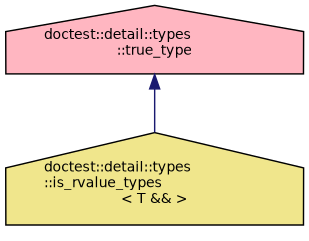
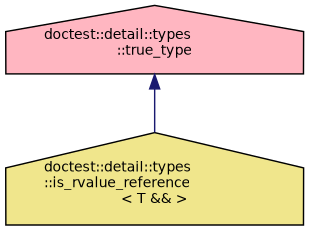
node "doctest::detail::types ::is_rvalue_types < T && >": label "doctest::detail::types ::is_rvalue_types < T && >" -> "doctest::detail::types ::is_rvalue_reference < T && >"
